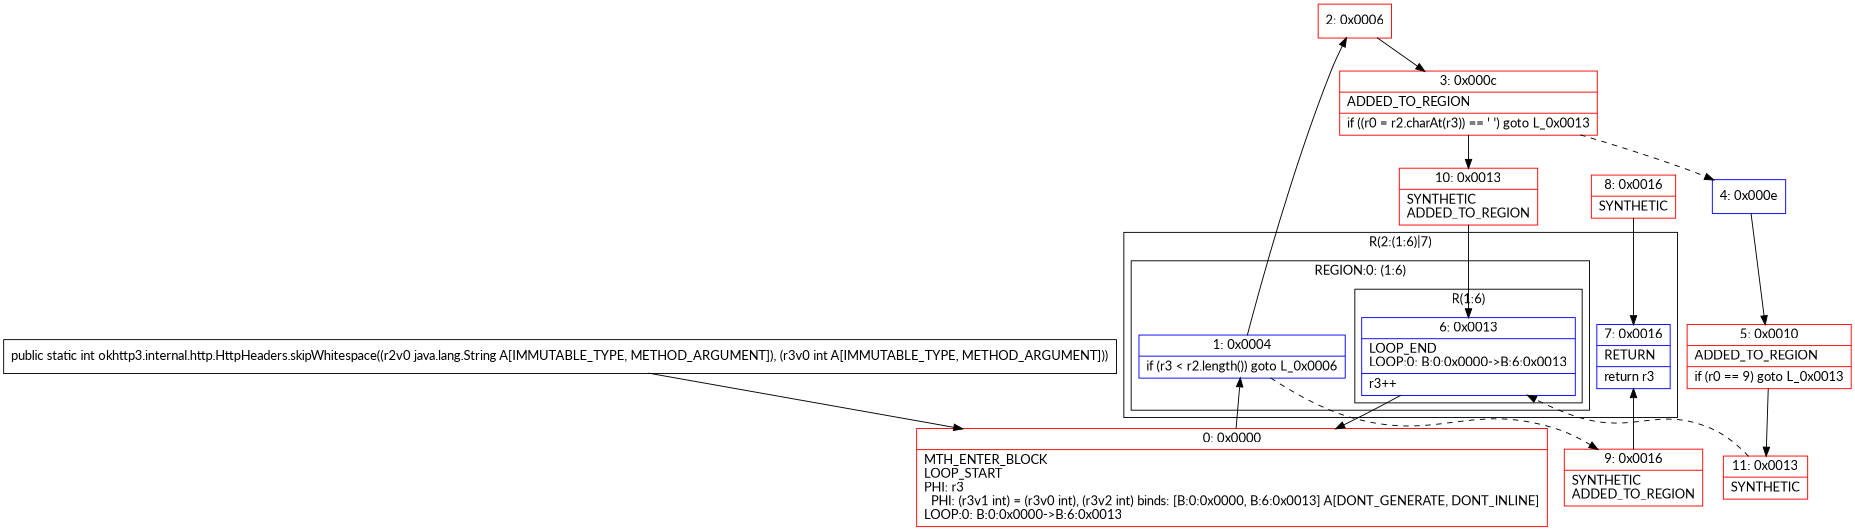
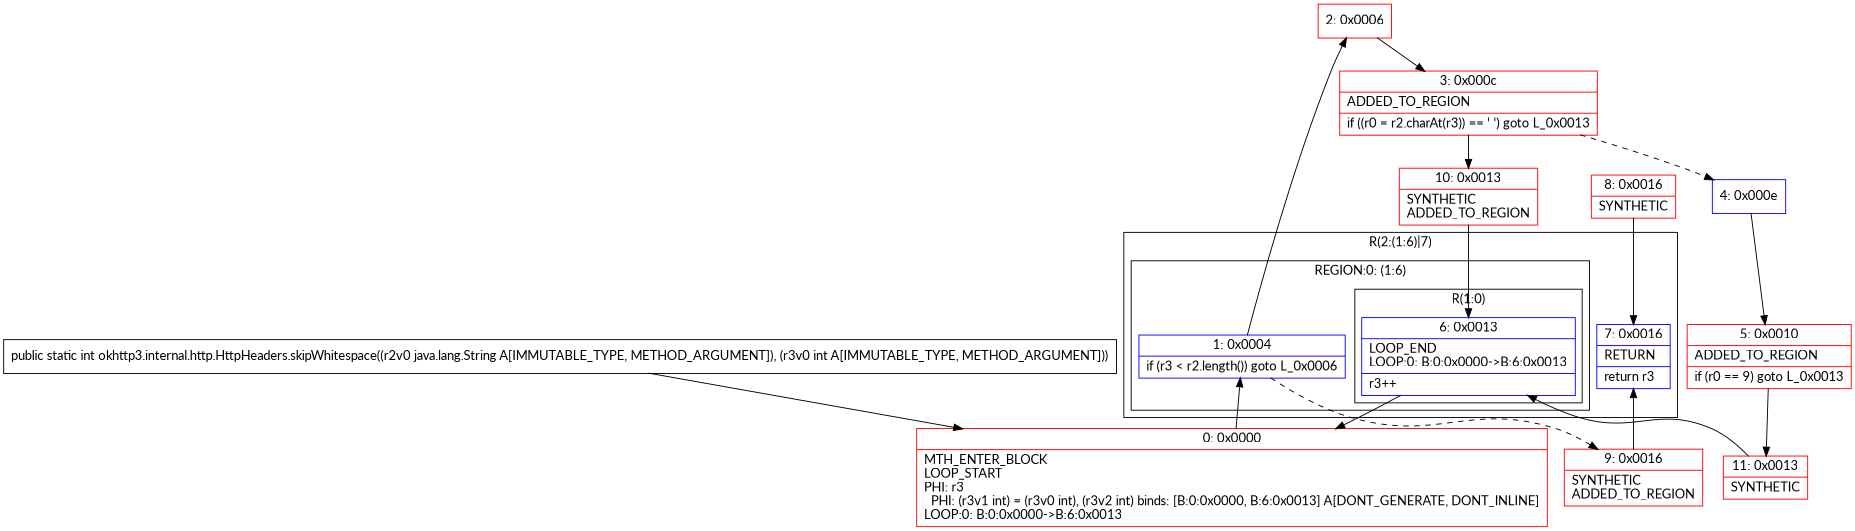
cluster "R(1:6)": label "R(1:6)" -> "R(1:0)"
edge "11: 0x0013" -> "6: 0x0013": style dashed -> solid
